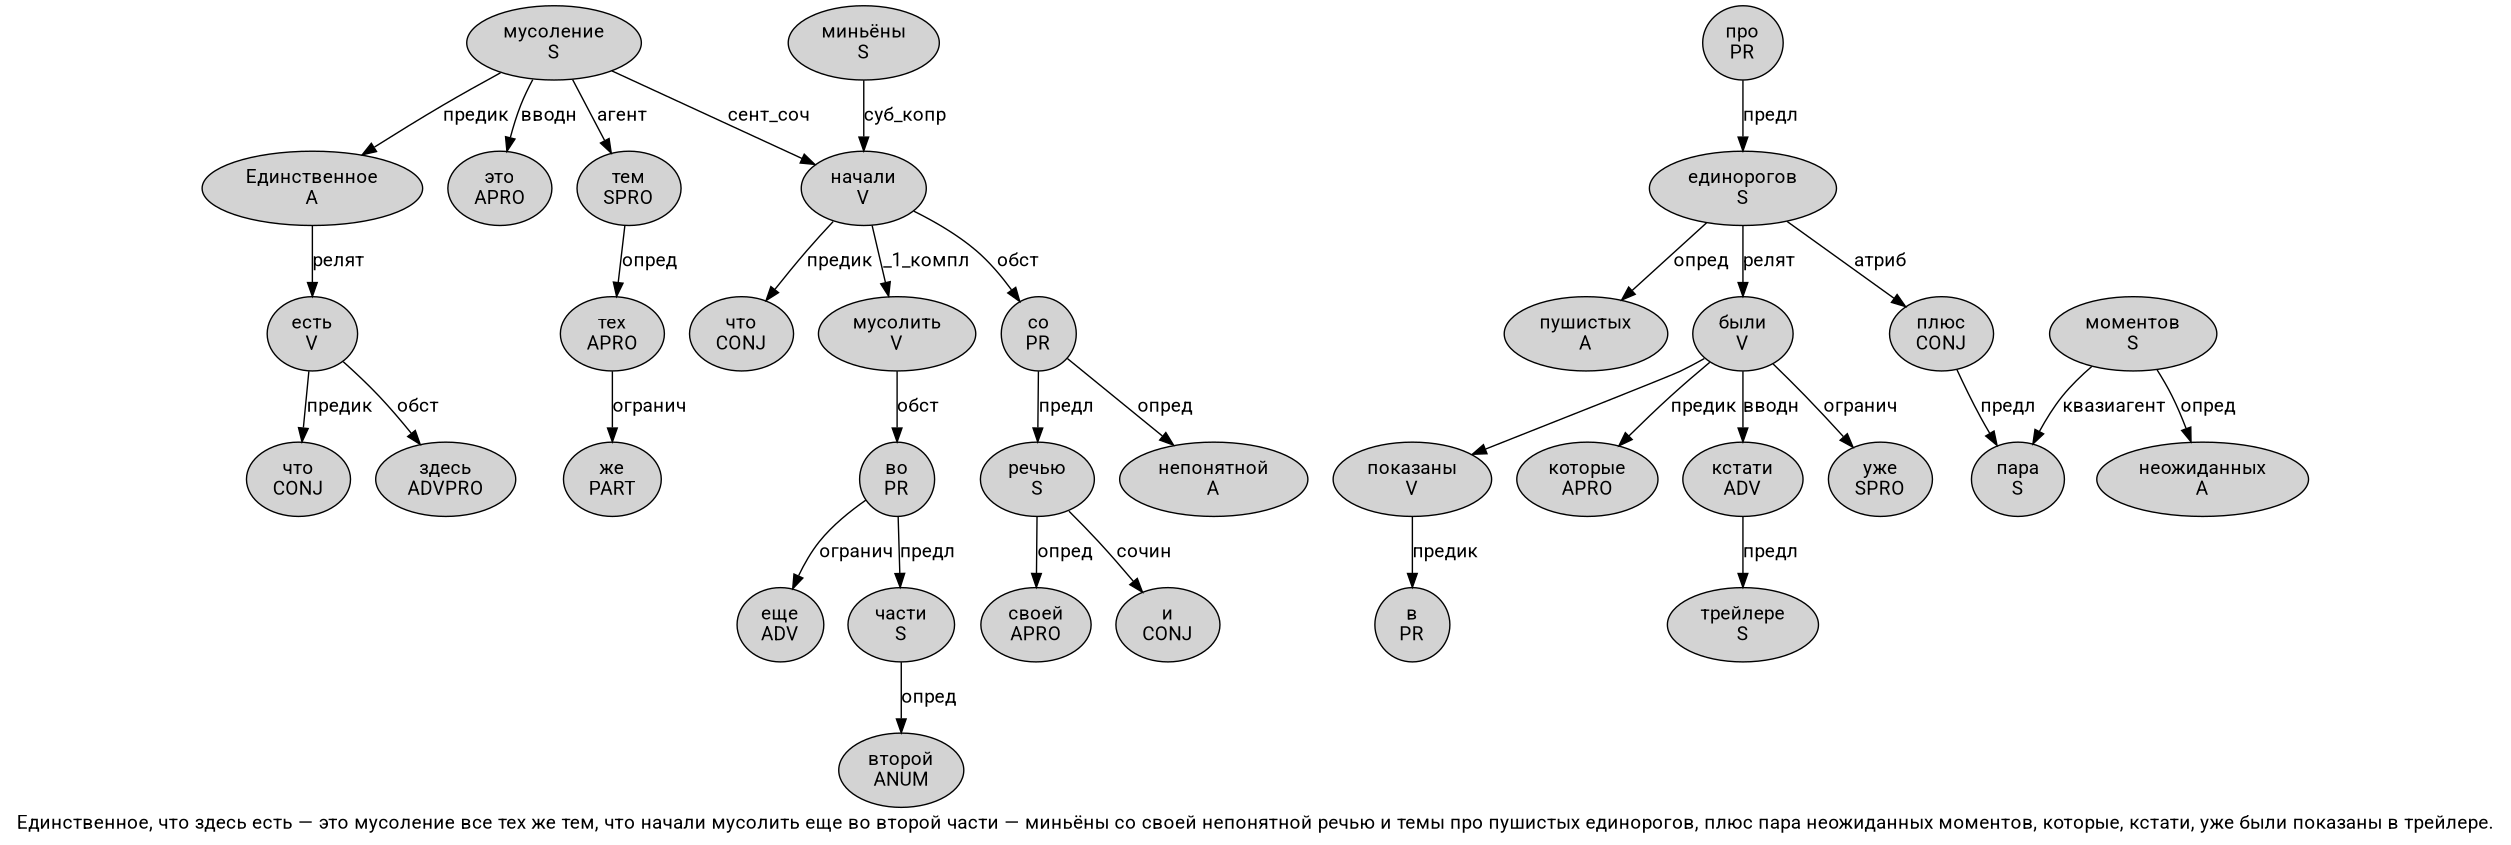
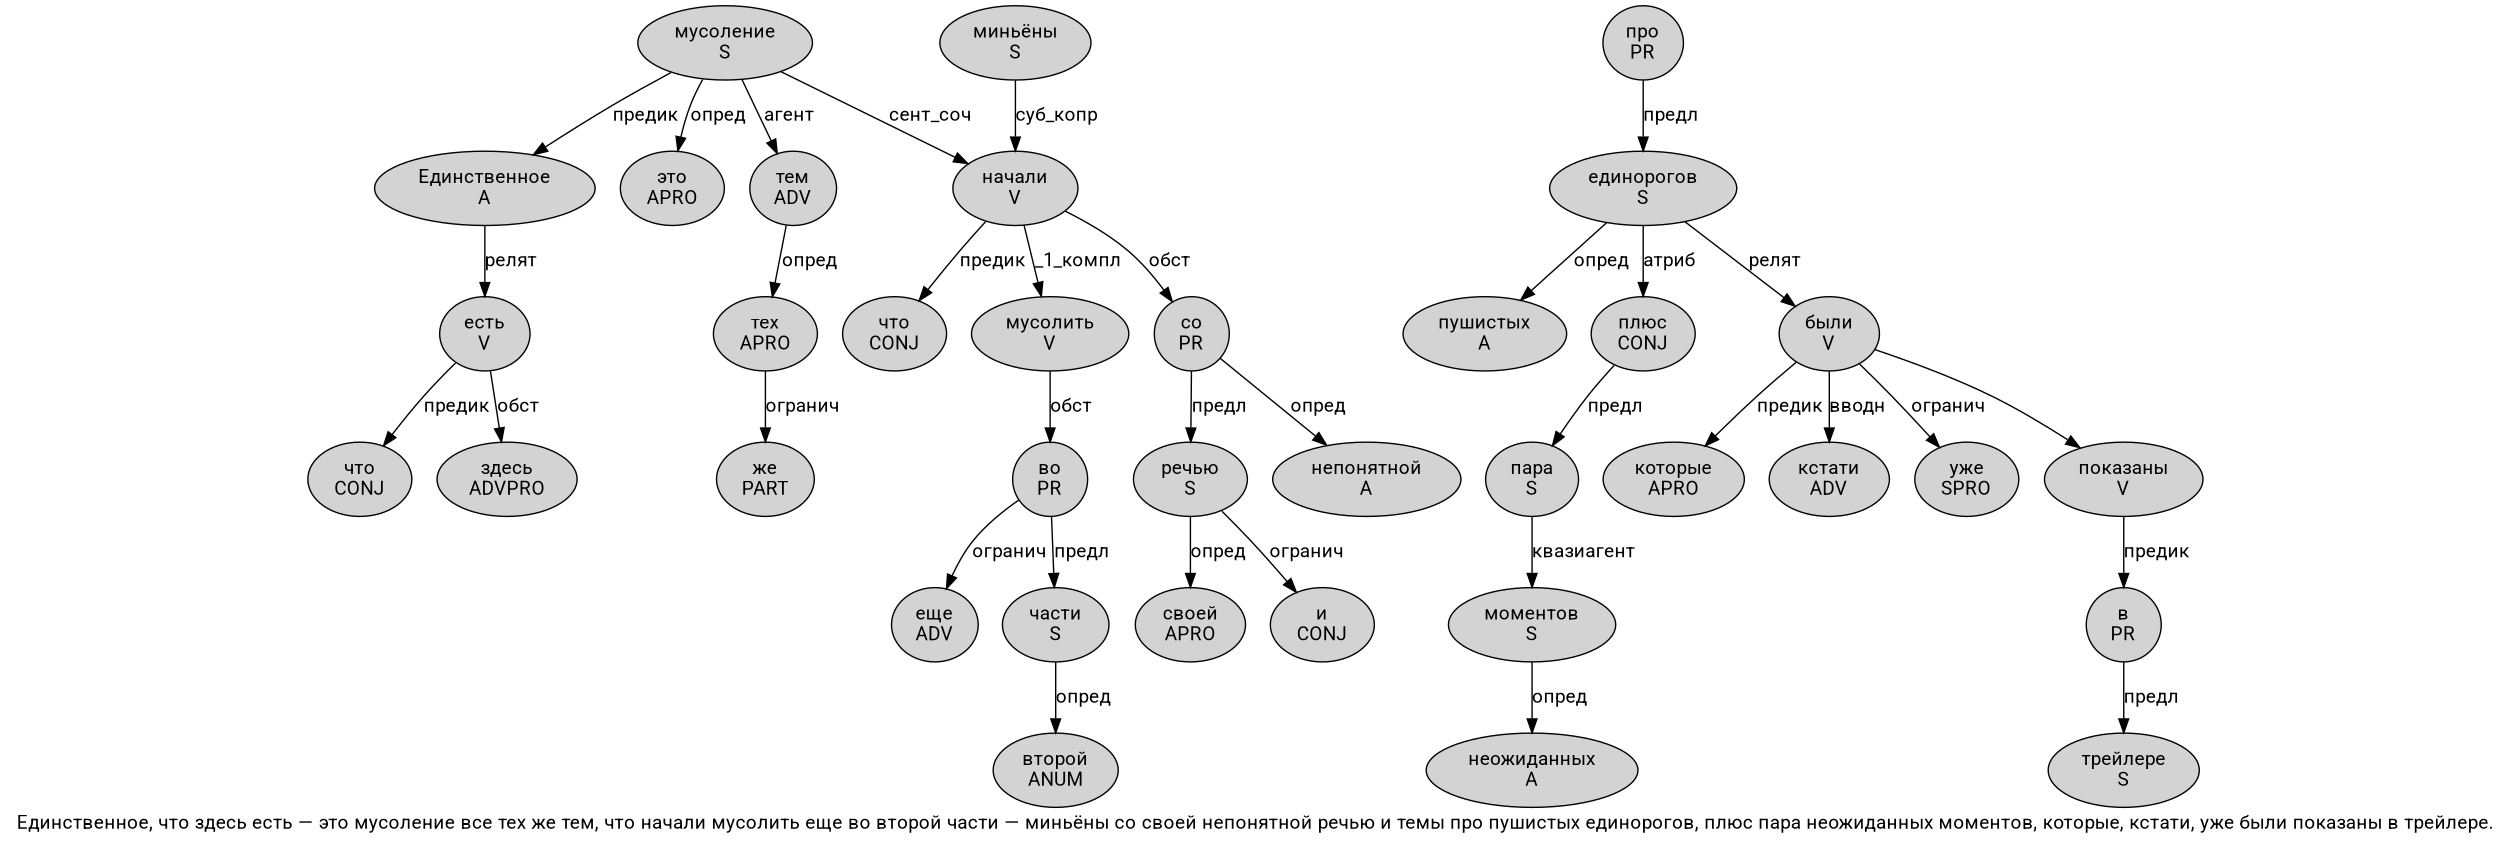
edge "мусоление S" -> "это APRO": label "вводн" -> "опред"
node "тем SPRO": label "тем SPRO" -> "тем ADV"
edge "моментов S" -> "пара S": reversed
edge "кстати ADV" -> "трейлере S": now "в PR" -> "трейлере S"
edge "речью S" -> "и CONJ": label "сочин" -> "огранич"
